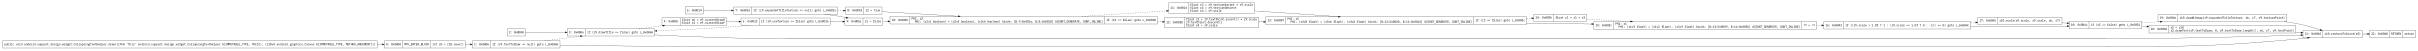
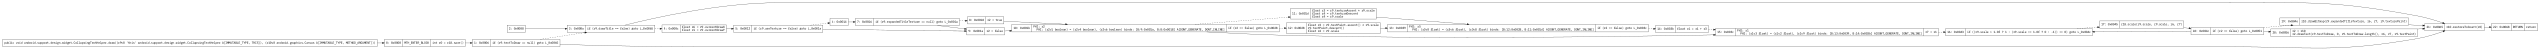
edge "13: 0x0039" -> "15: 0x003c": now "10: 0x001b" -> "15: 0x003c"
edge "16: 0x0043" -> "18: 0x004c": reversed
edge "5: 0x0012" -> "3: 0x000a": now "5: 0x0012" -> "6: 0x0014"
